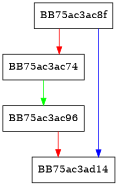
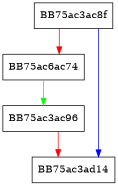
node "BB75ac3ac74": label "BB75ac3ac74" -> "BB75ac6ac74"
